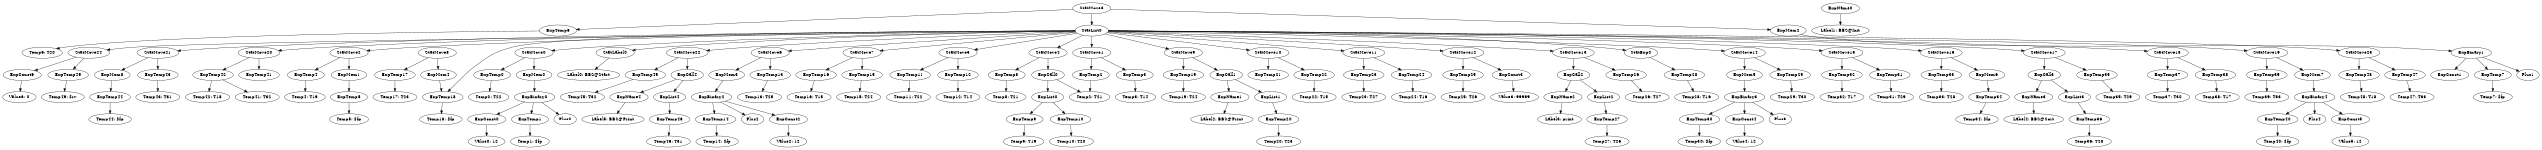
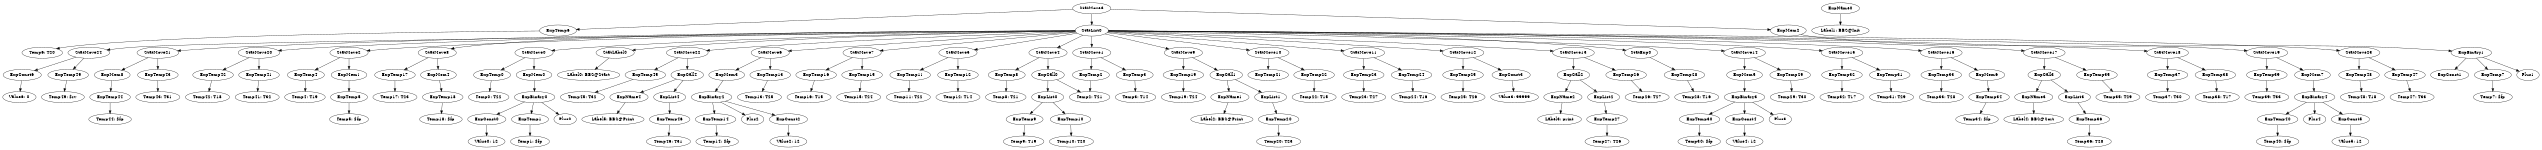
edge "StatList0" -> "ExpTemp18": now "StatList0" -> "StatMove8"
edge "ExpTemp42" -> "Temp41: T32": now "ExpTemp41" -> "Temp41: T32"
